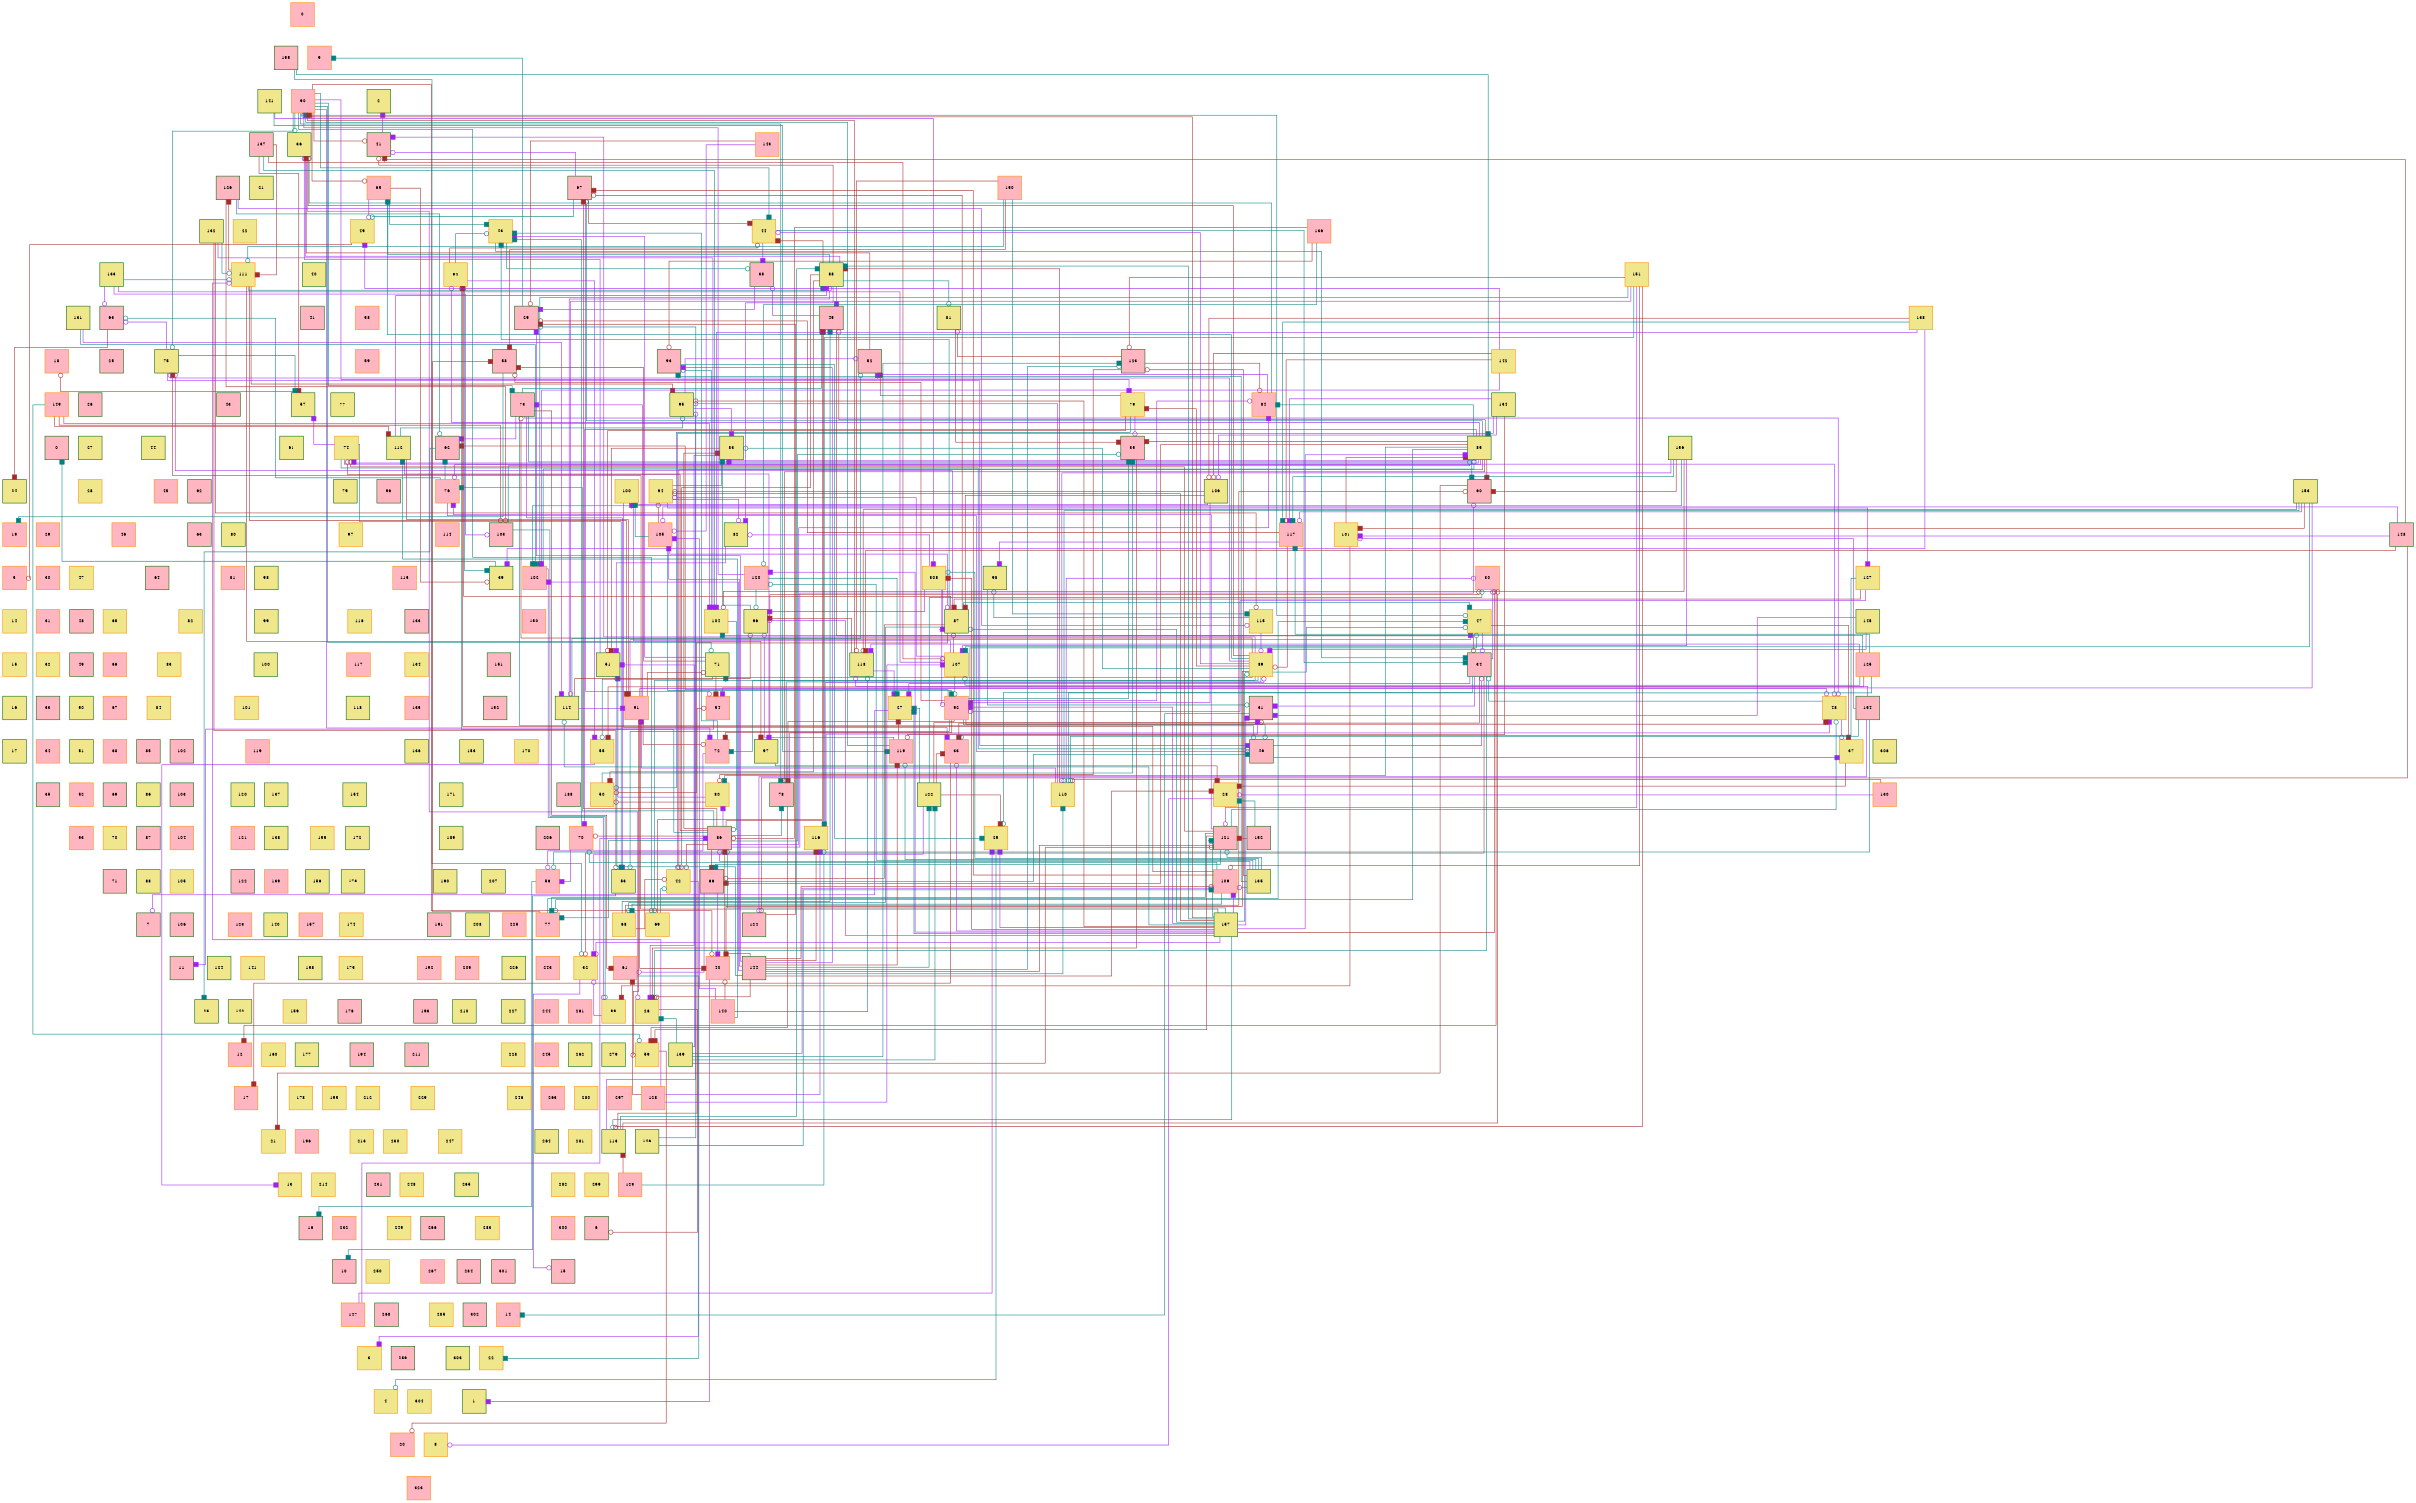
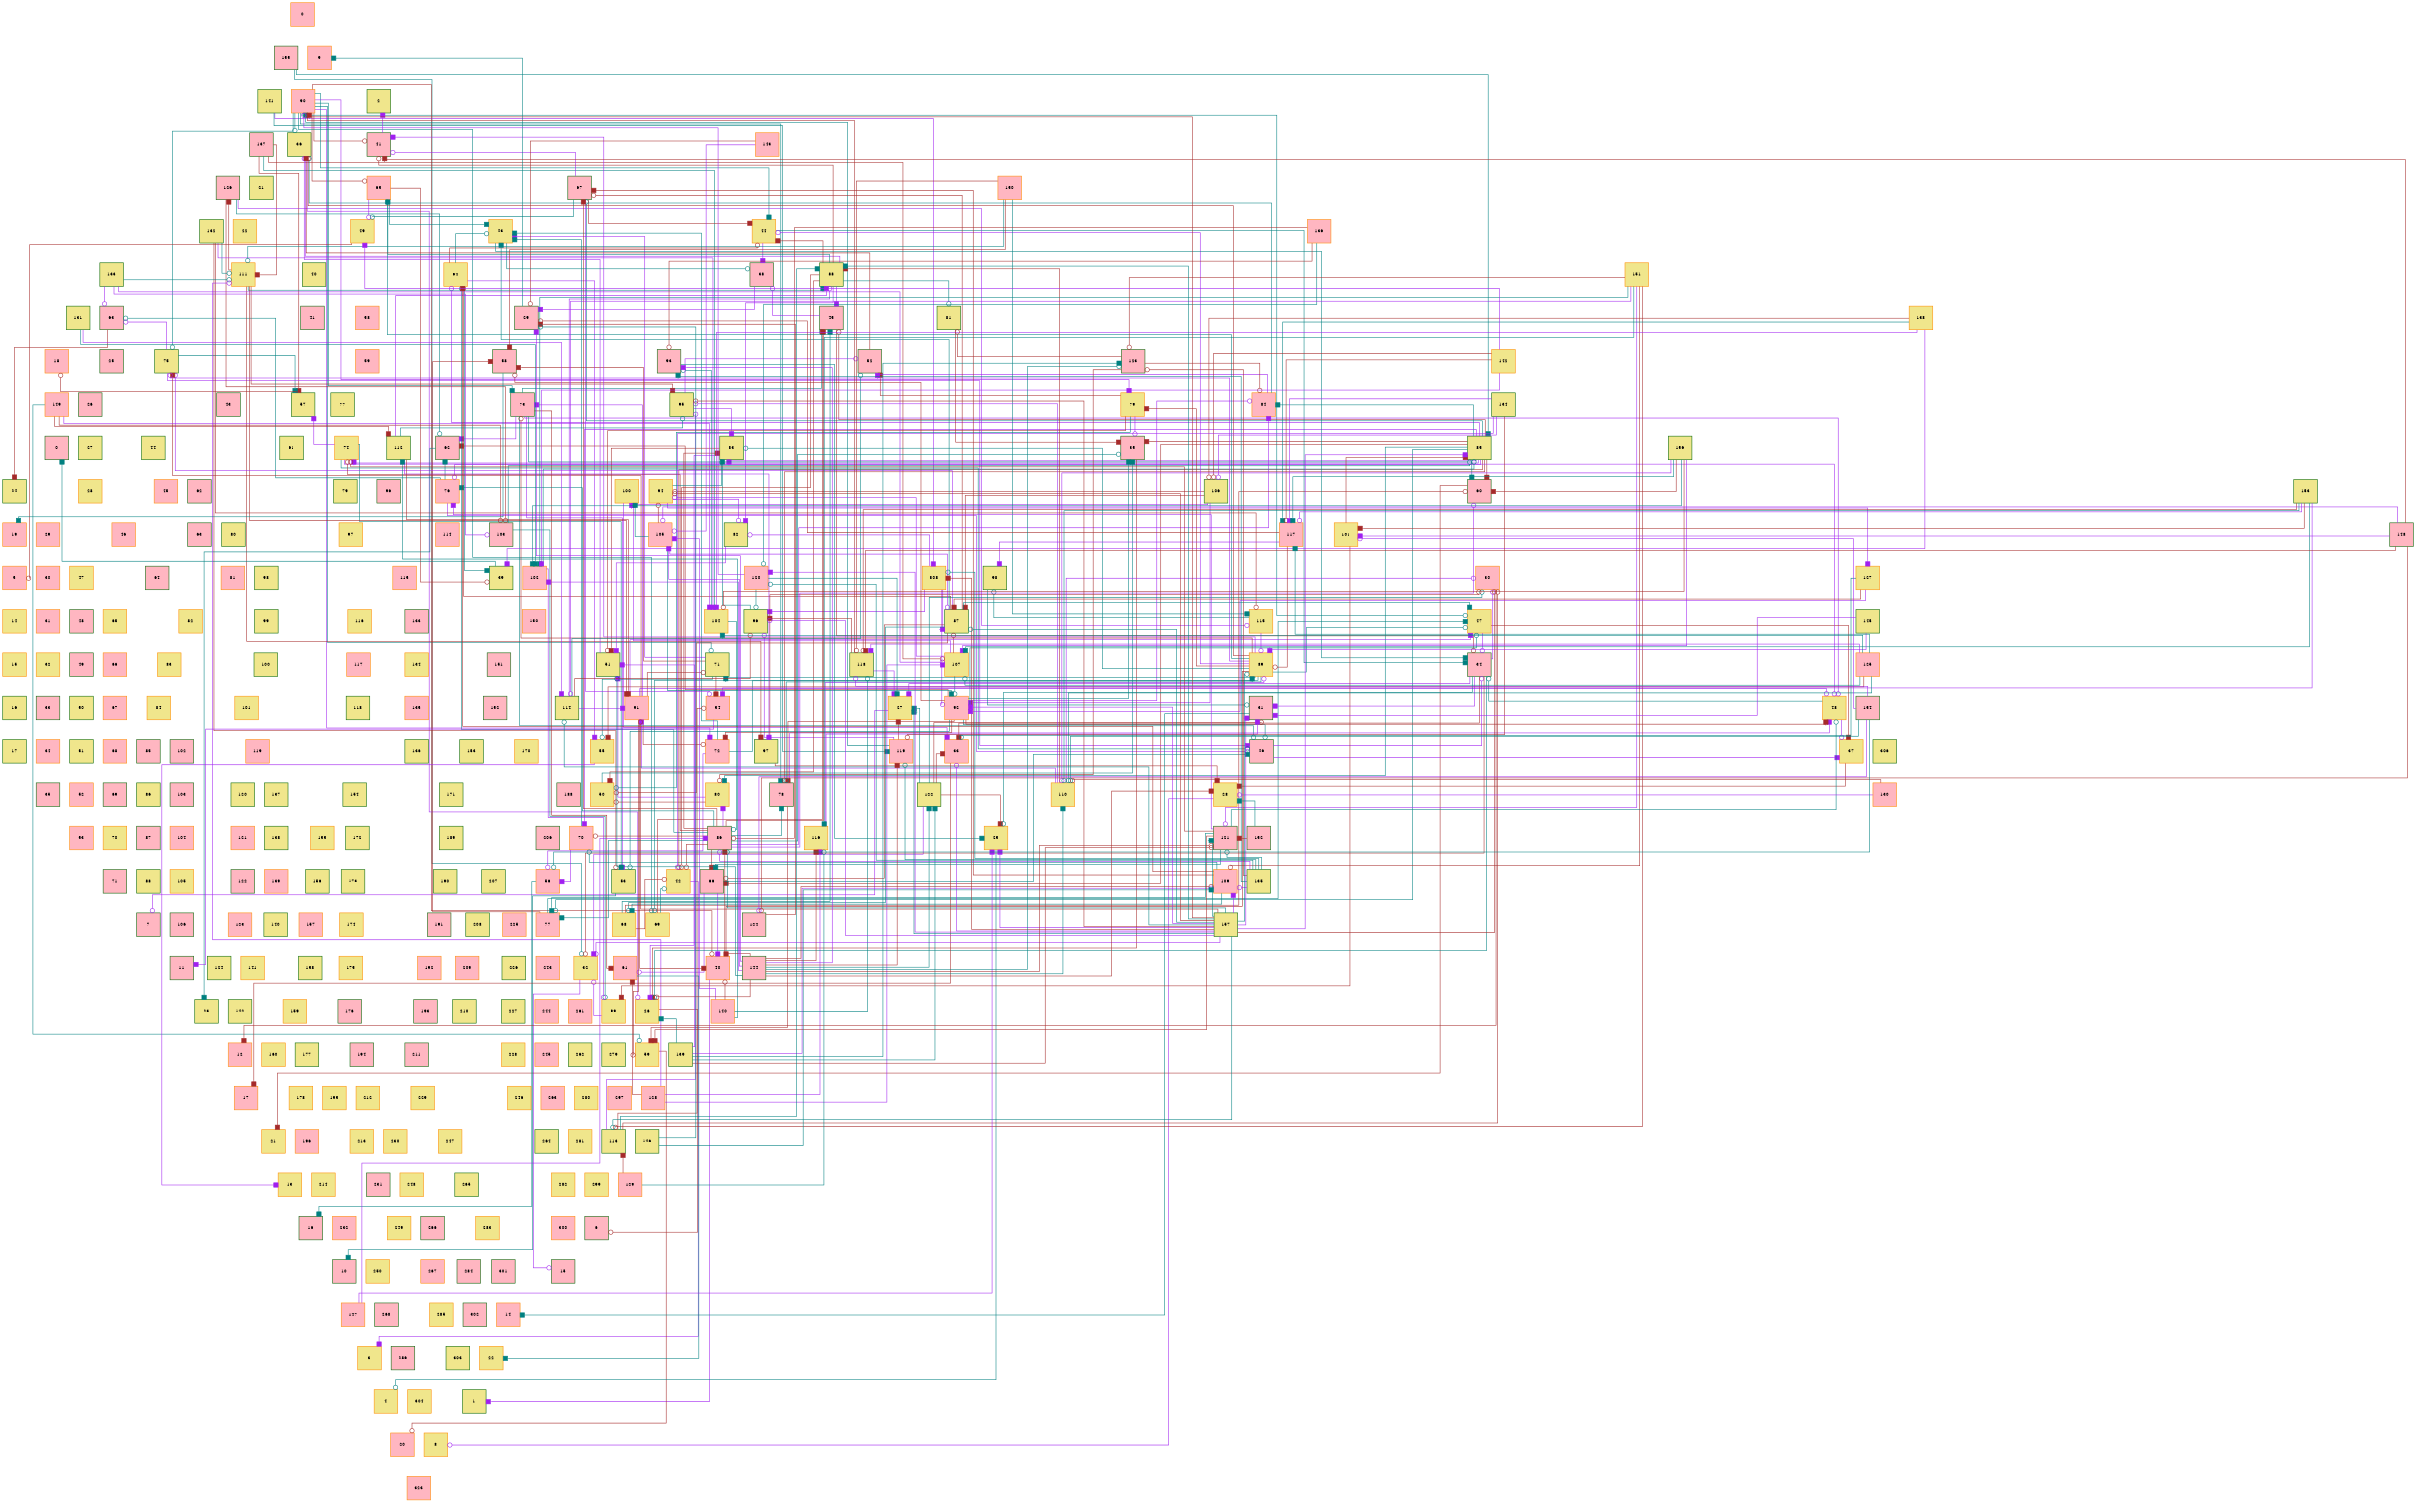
edge "127" -> "92": arrowhead odot -> box
edge "89" -> "72": reversed
